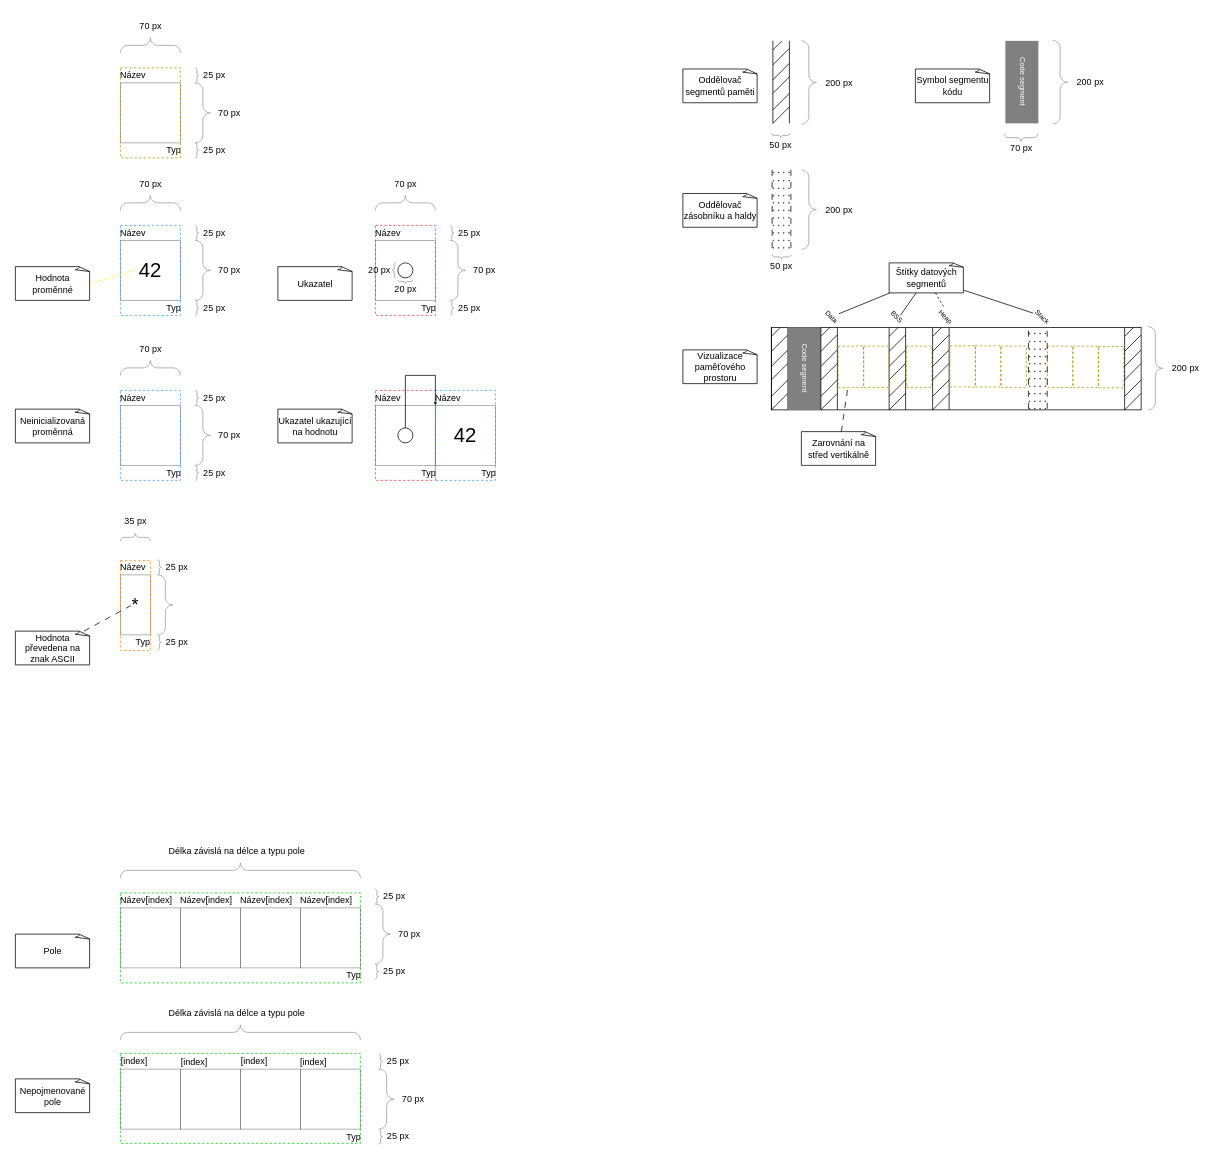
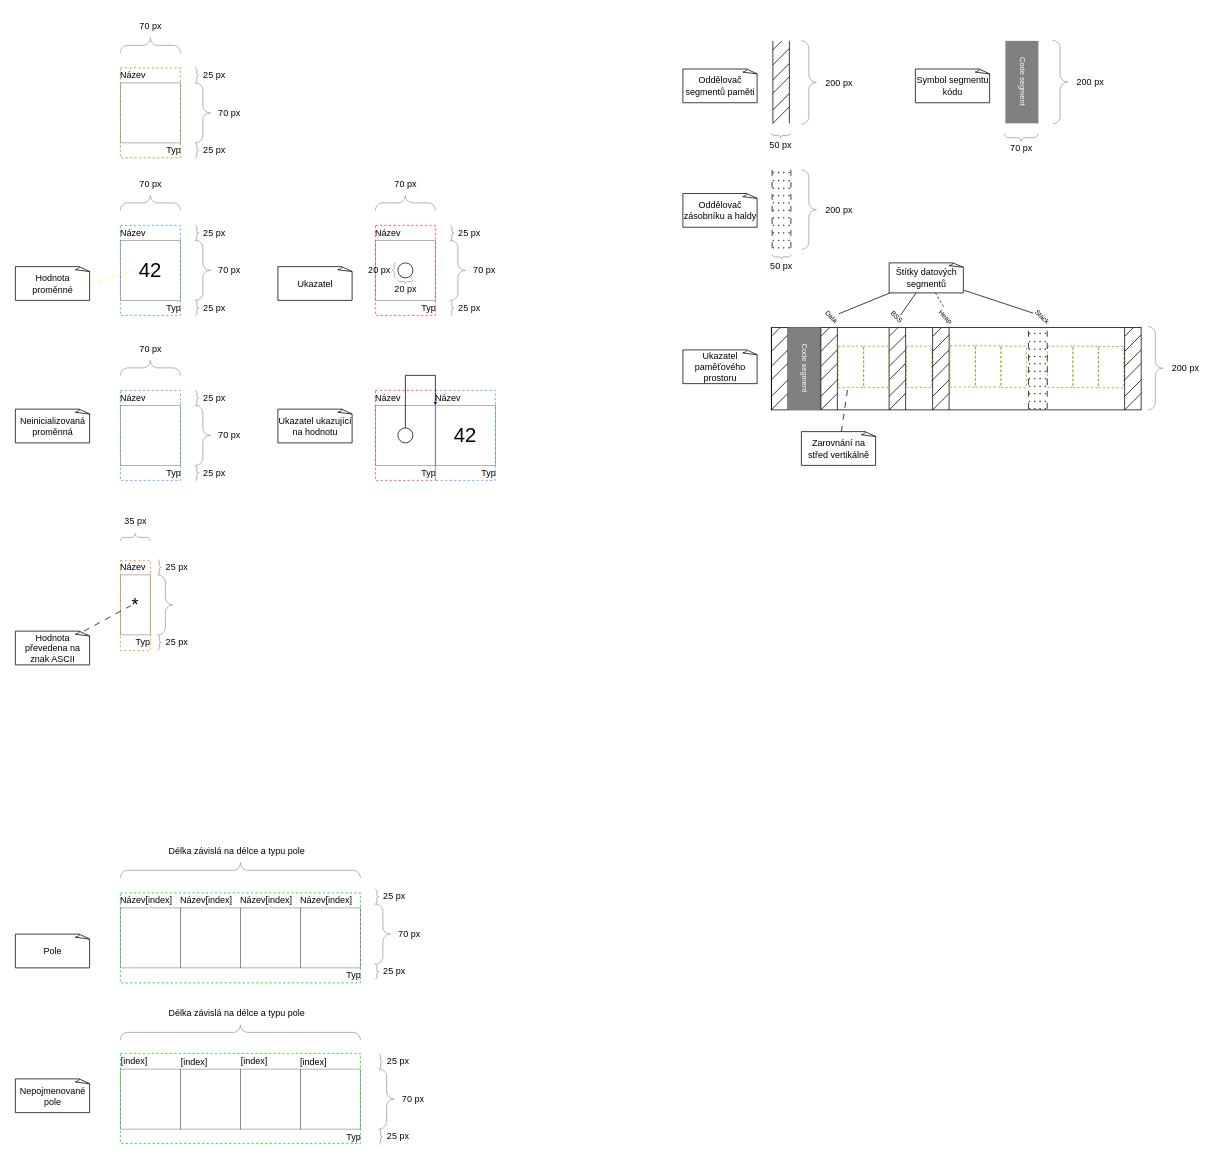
node "Vizualizace paměťového prostoru": label "Vizualizace paměťového prostoru" -> "Ukazatel paměťového prostoru"
